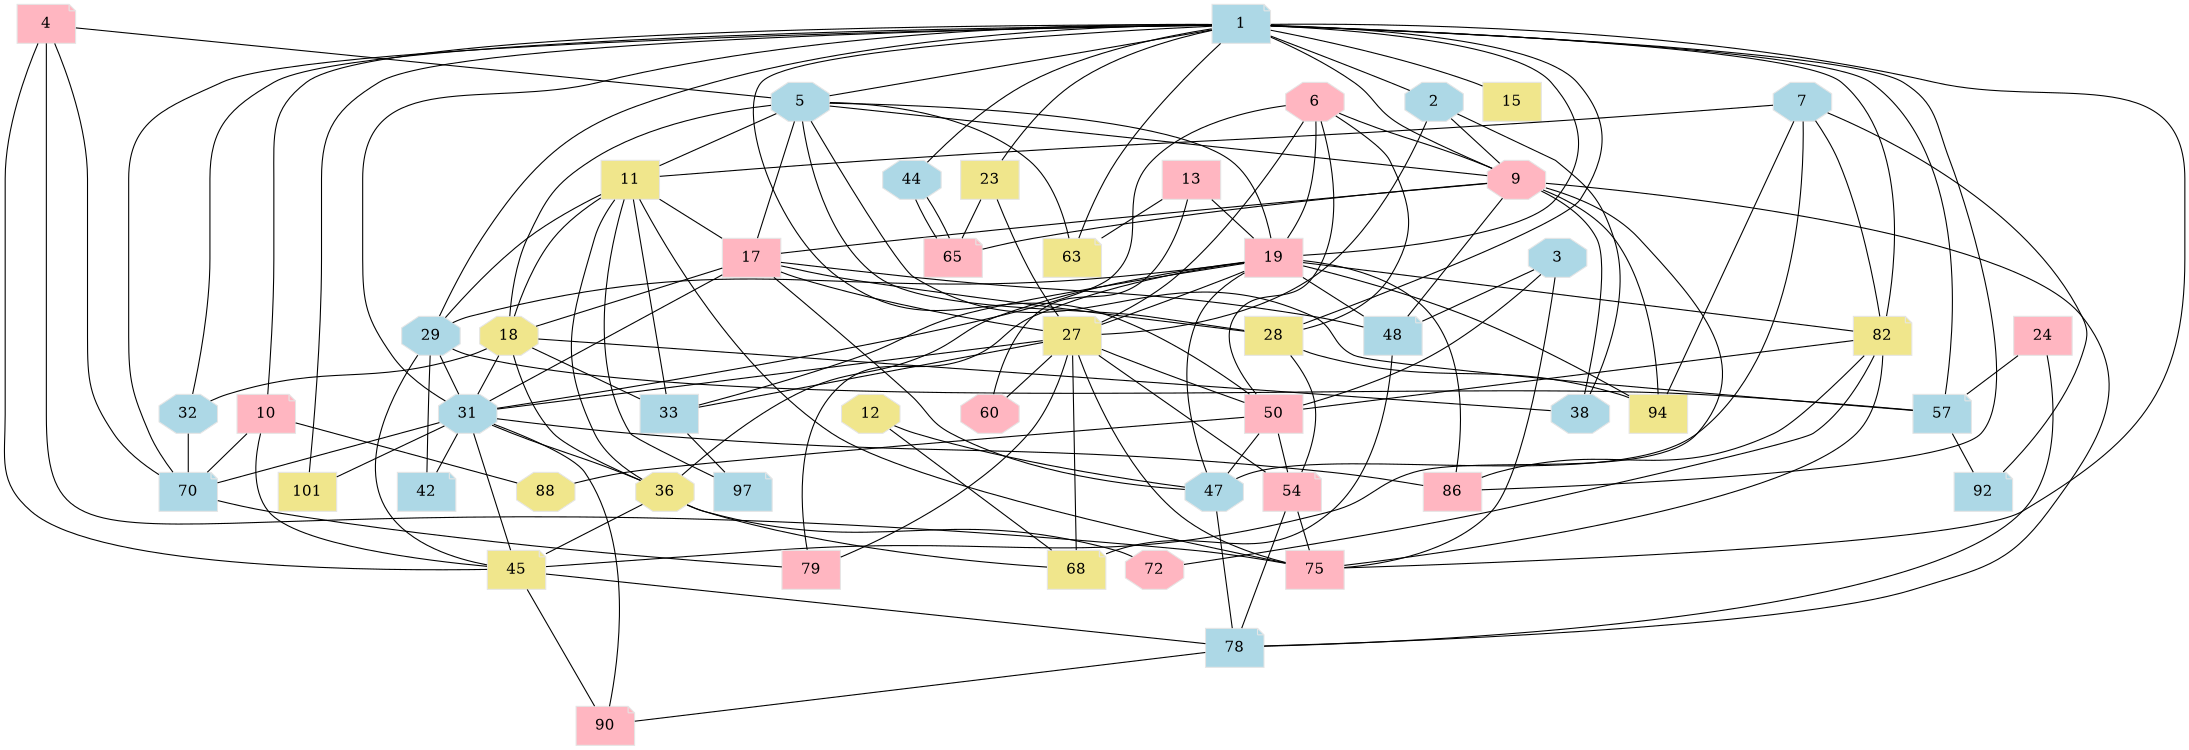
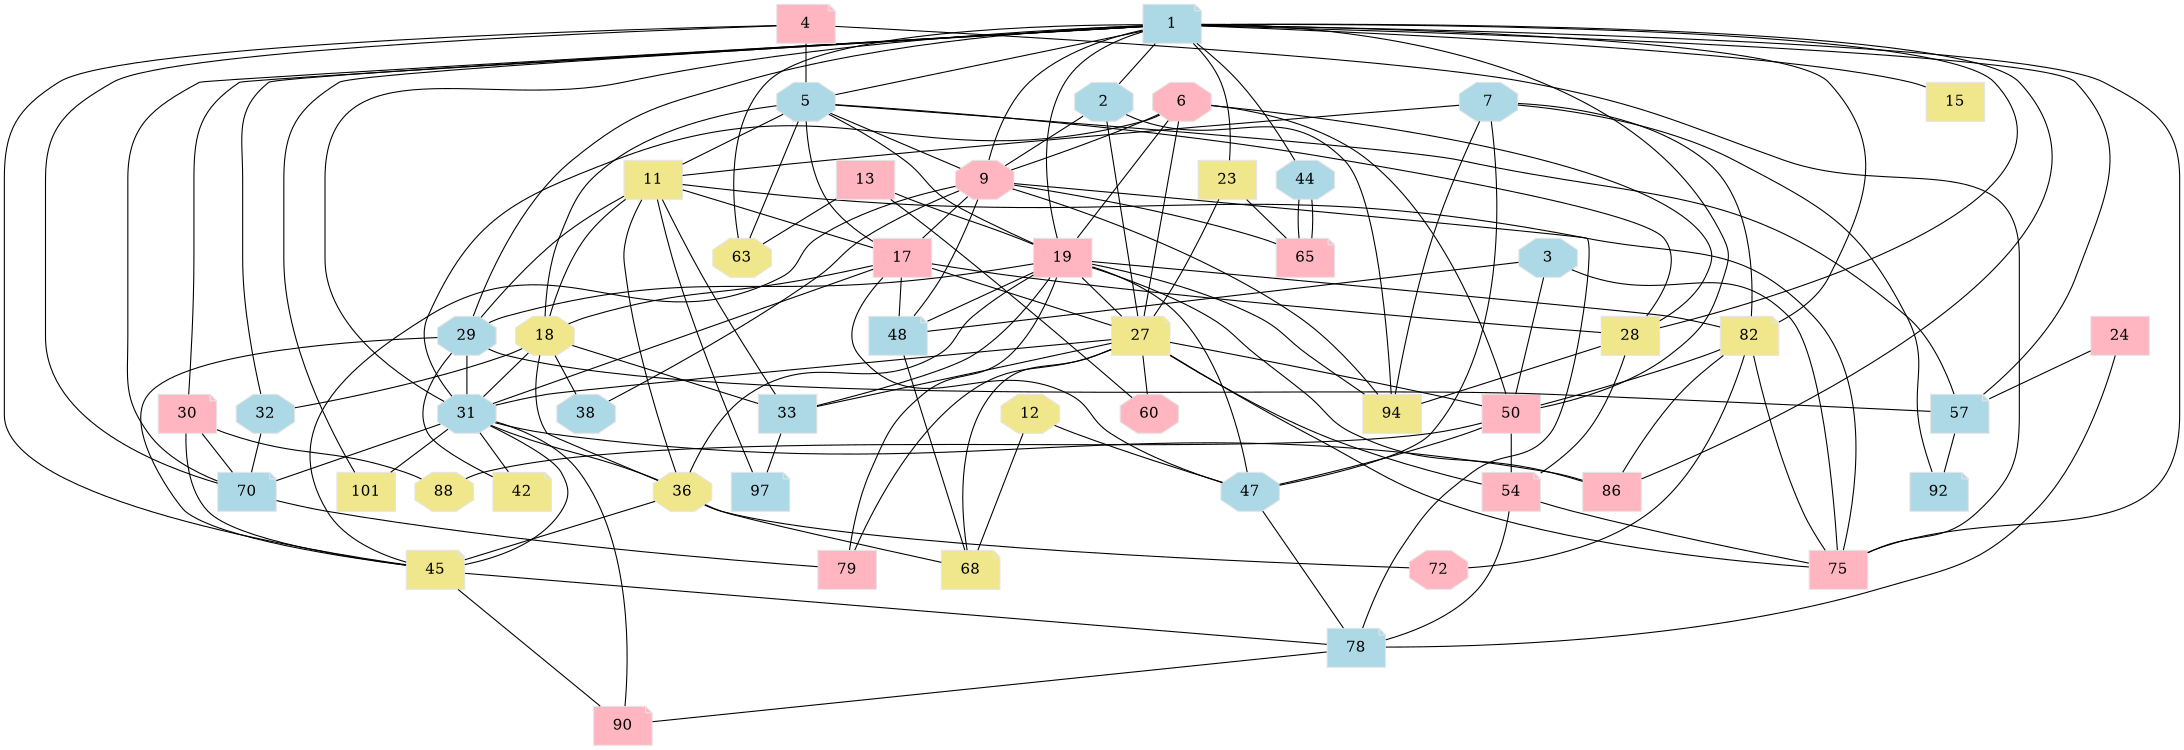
edge "2" -- "38": now "2" -- "94"
node "63": shape note -> octagon
node "10": label "10" -> "30"
node "42": fillcolor lightblue -> khaki
